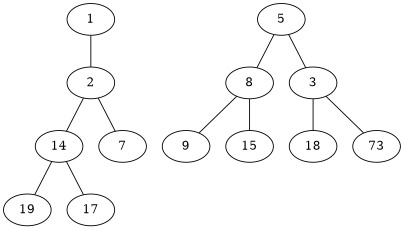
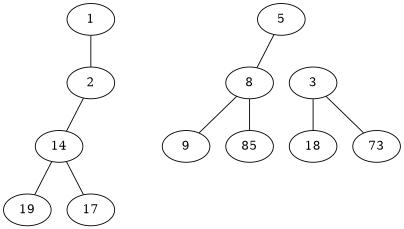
edge "5" -- "3": removed
node "7": removed
node "15": label "15" -> "85"
